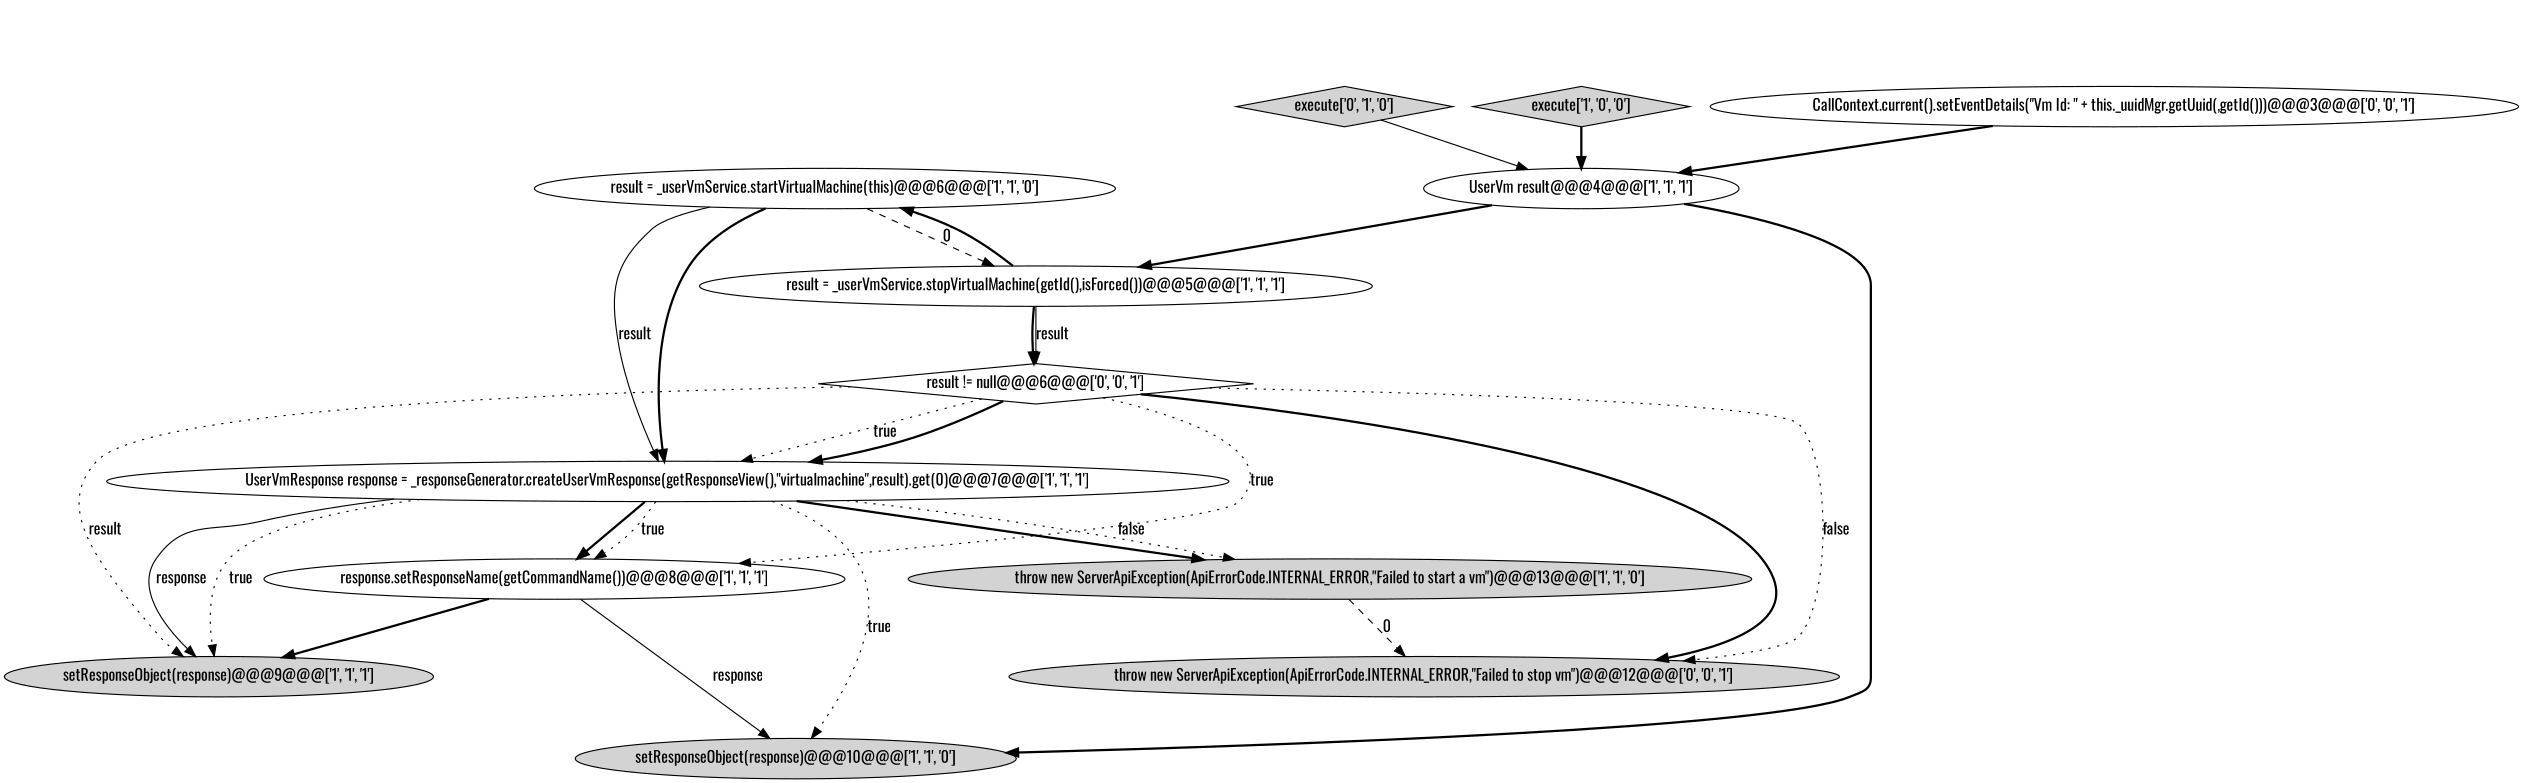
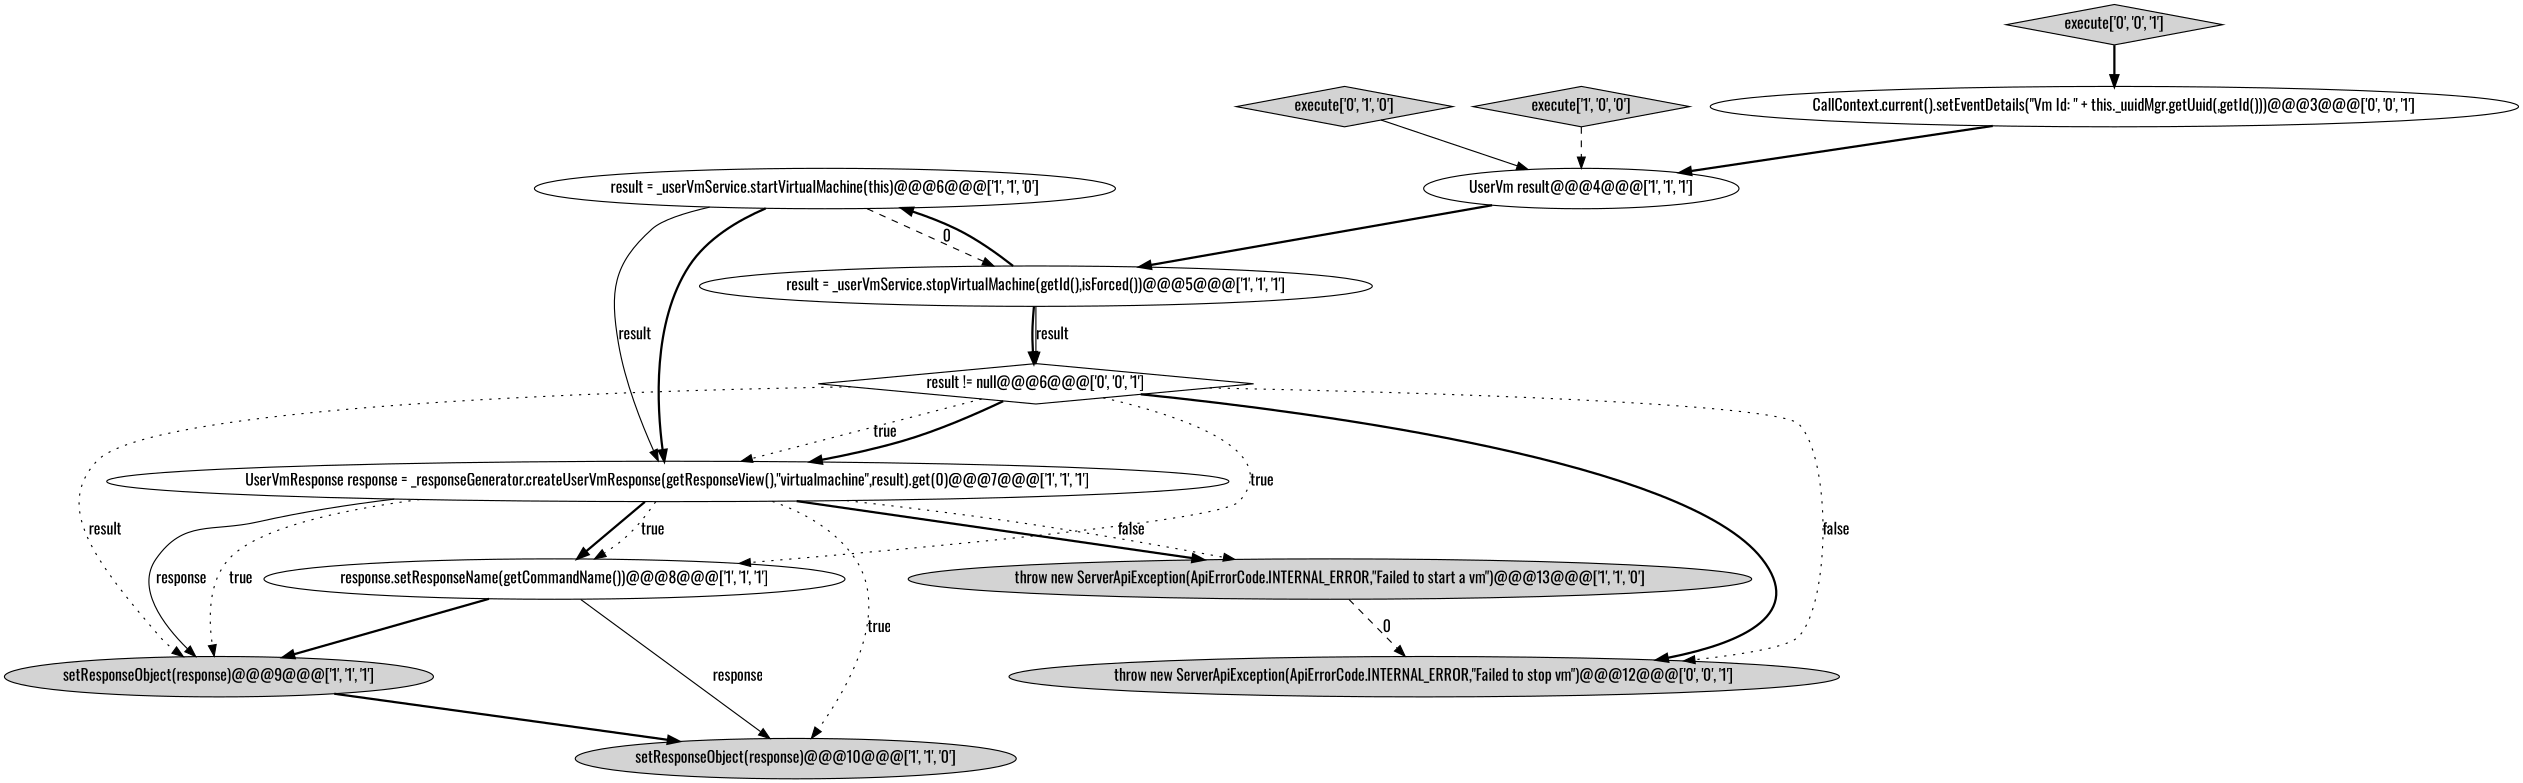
node "execute['0', '0', '1']": added
edge "execute['1', '0', '0']" -> "UserVm result@@@4@@@['1', '1', '1']": style bold -> dashed
edge "UserVm result@@@4@@@['1', '1', '1']" -> "setResponseObject(response)@@@10@@@['1', '1', '0']": now "setResponseObject(response)@@@9@@@['1', '1', '1']" -> "setResponseObject(response)@@@10@@@['1', '1', '0']"
